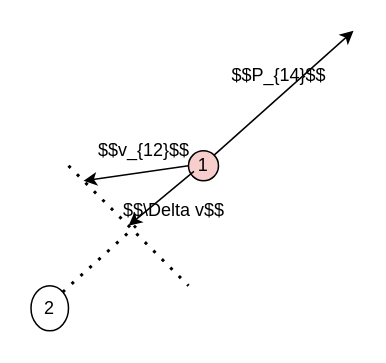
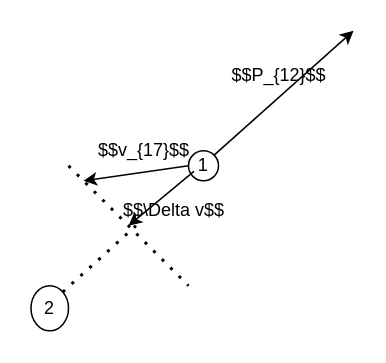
node "$$P_{14}$$": label "$$P_{14}$$" -> "$$P_{12}$$"
node "$$v_{12}$$": label "$$v_{12}$$" -> "$$v_{17}$$"
node "1": fillcolor #f8cecc -> #ffffff
